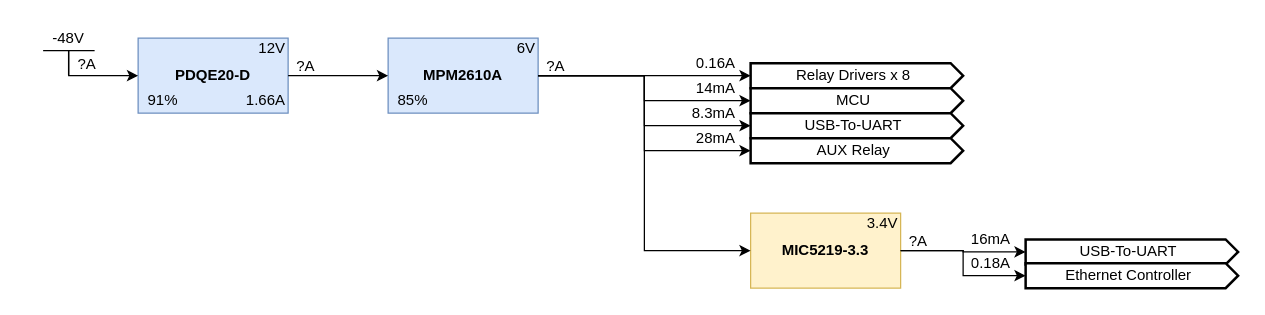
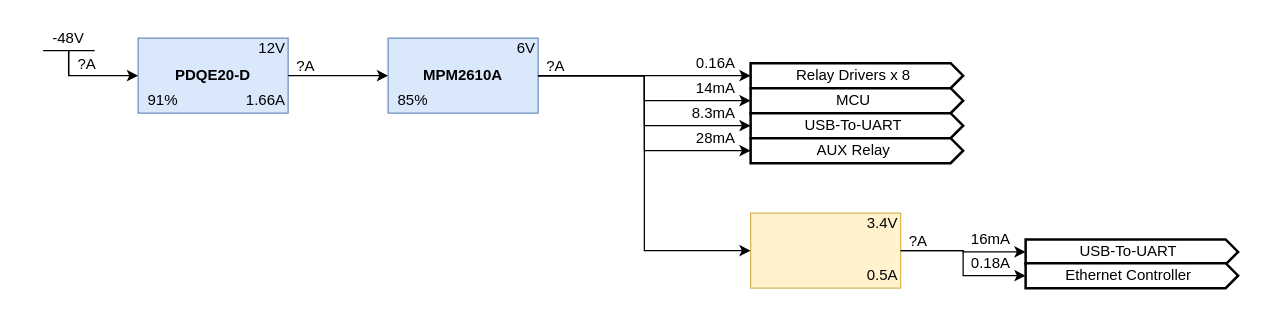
node "MIC5219-3.3": removed
node "0.5A": added
